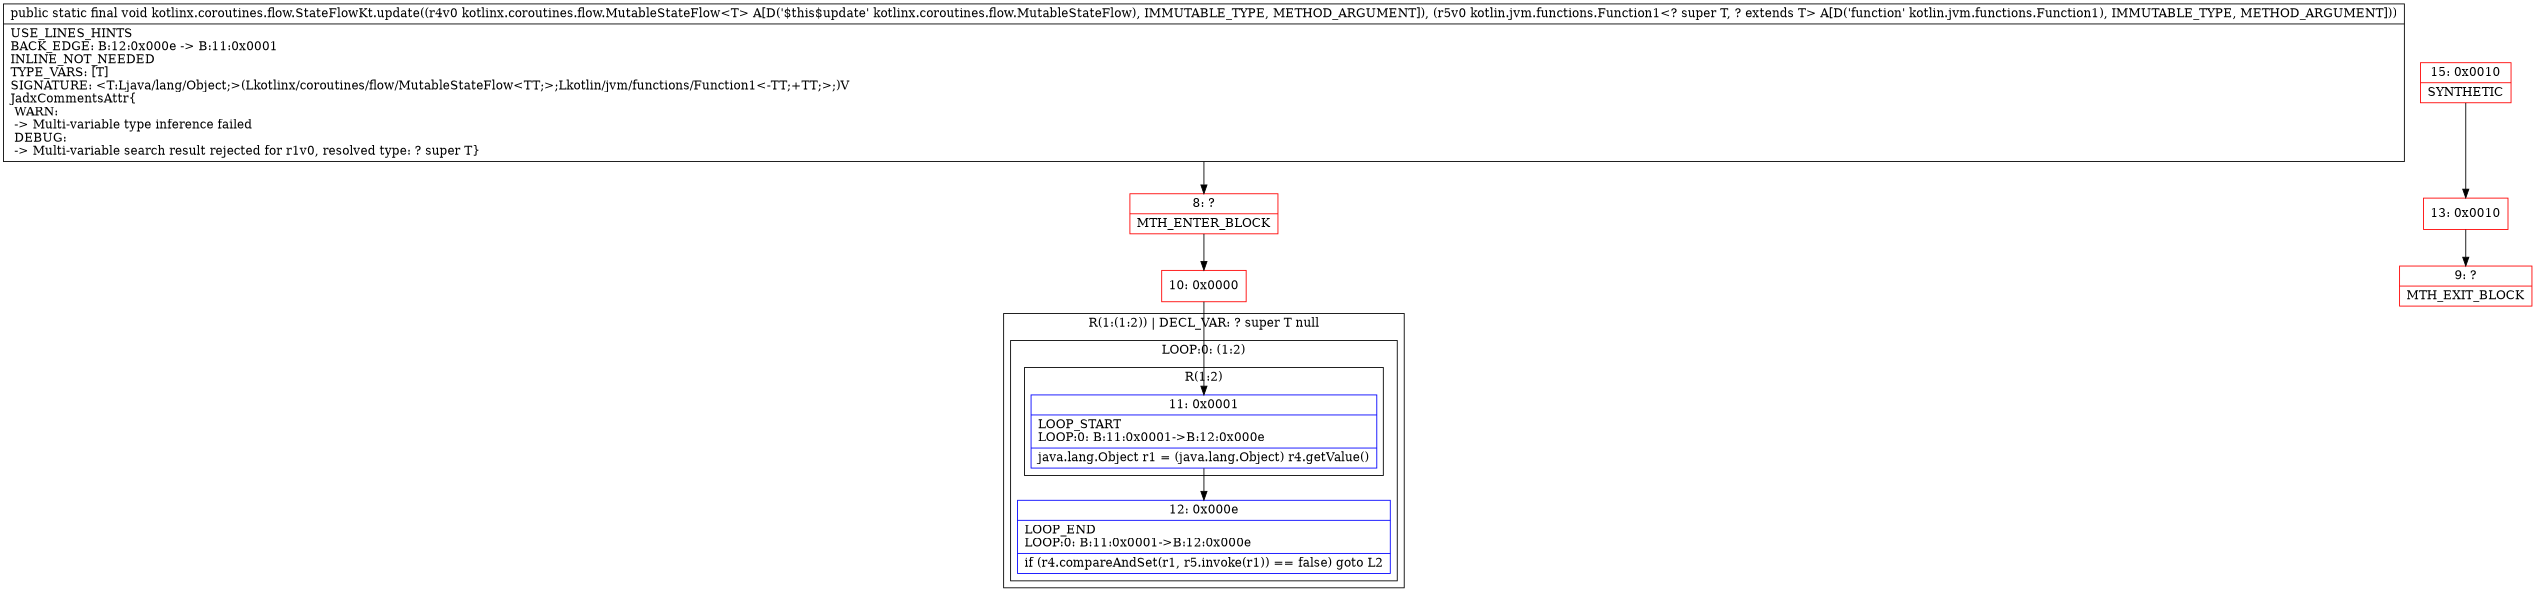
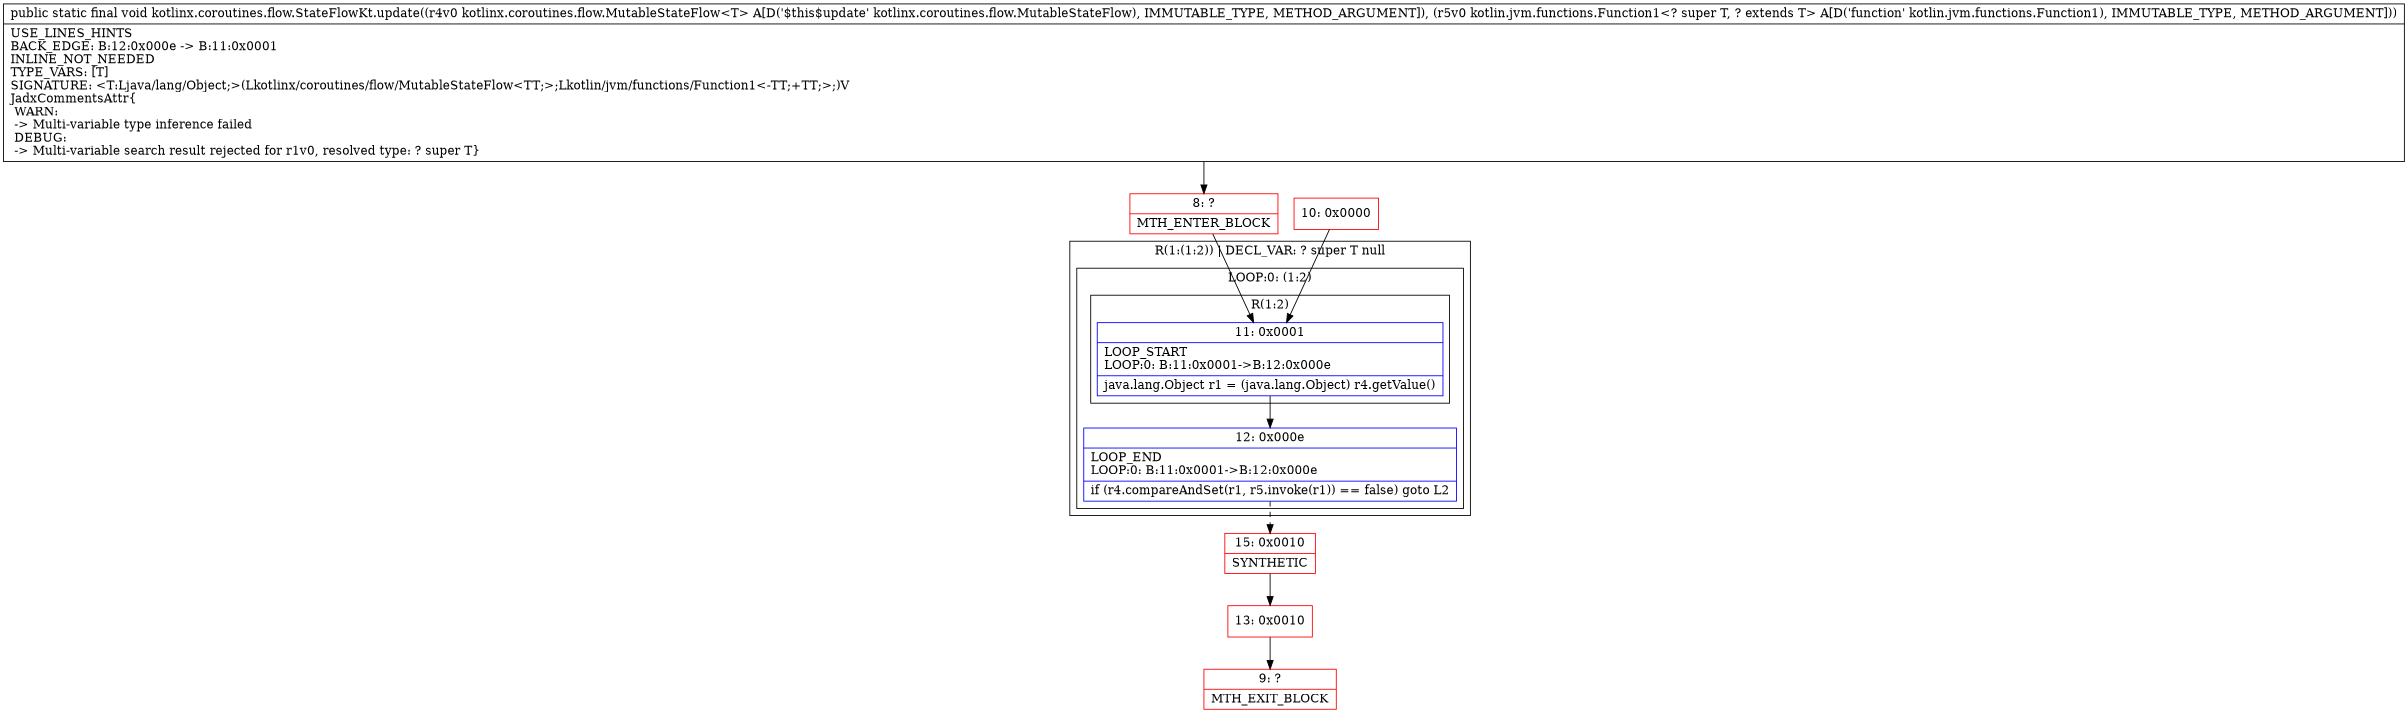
edge "8: ?" -> "10: 0x0000": now "8: ?" -> "11: 0x0001"
edge "12: 0x000e" -> "15: 0x0010": added
